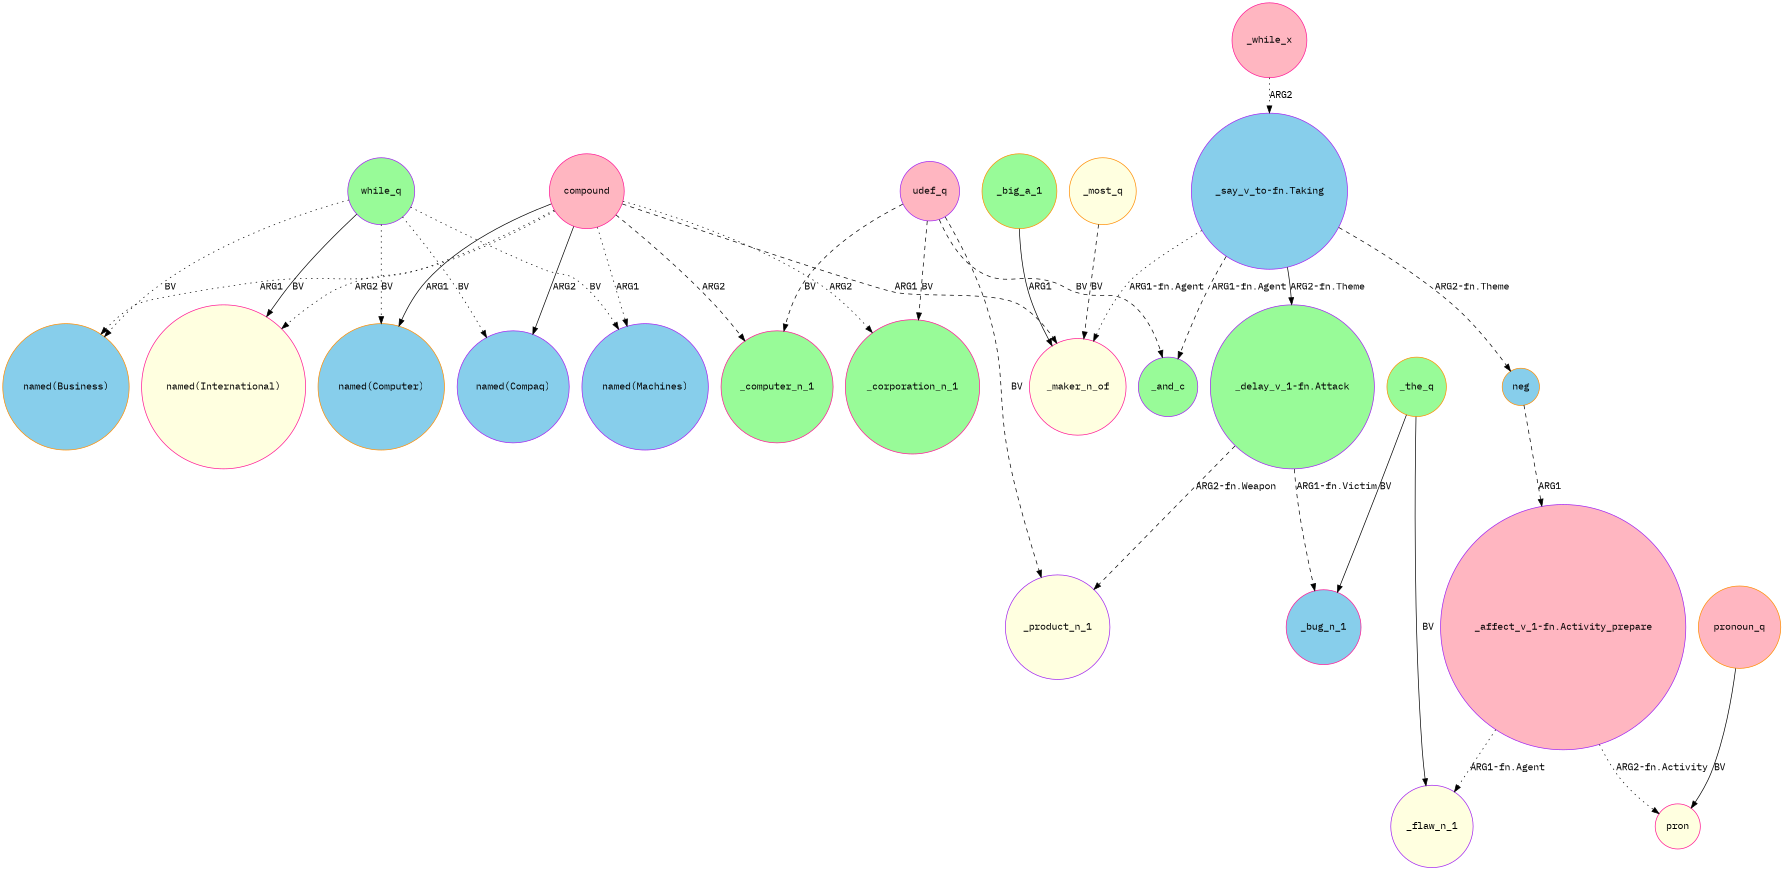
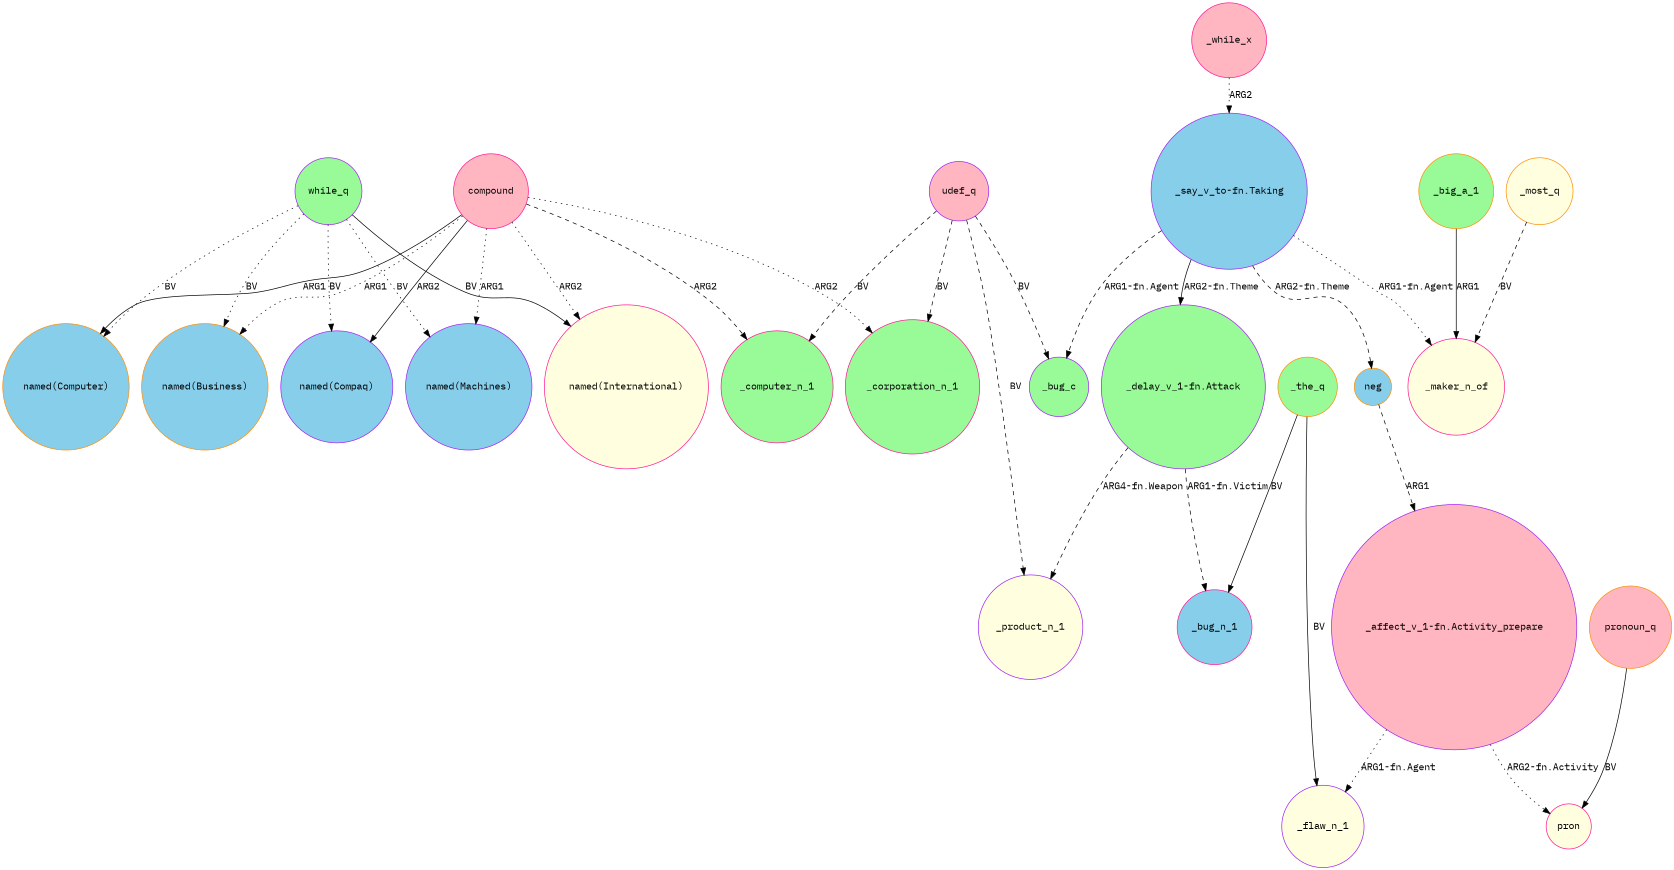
edge "compound" -> "_maker_n_of": removed, label "ARG1"
node "_and_c": label "_and_c" -> "_bug_c"
edge "_delay_v_1-fn.Attack" -> "_product_n_1": label "ARG2-fn.Weapon" -> "ARG4-fn.Weapon"
